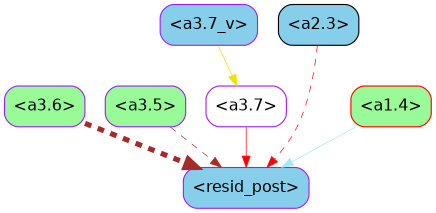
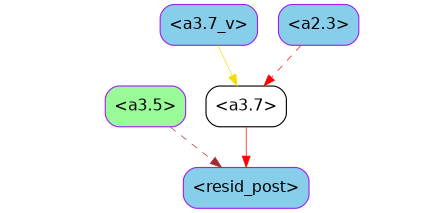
node "<a2.3>": color black -> purple
node "<a3.6>": removed
node "<a3.7>": color purple -> black
edge "<a2.3>" -> "<resid_post>": now "<a2.3>" -> "<a3.7>"
node "<a1.4>": removed
